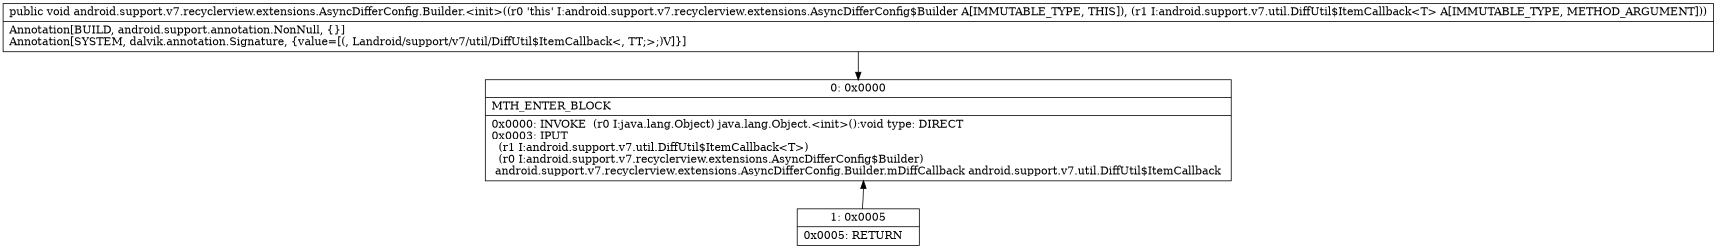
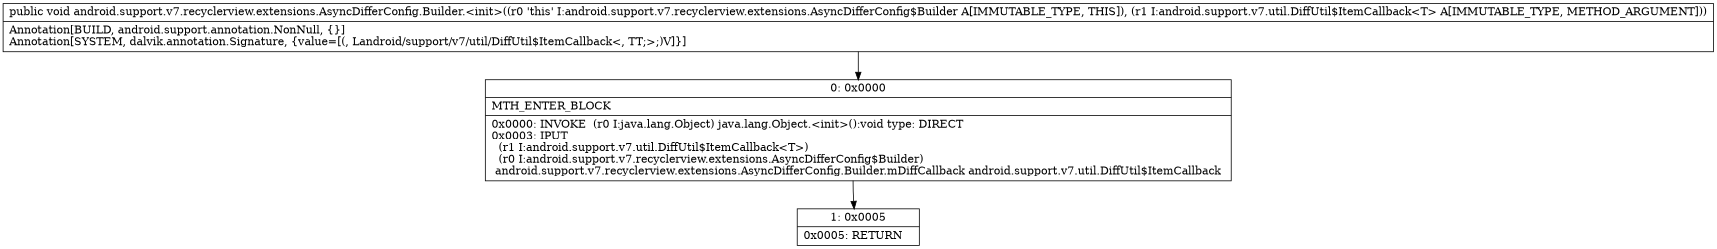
edge "1: 0x0005" -> "0: 0x0000": reversed
